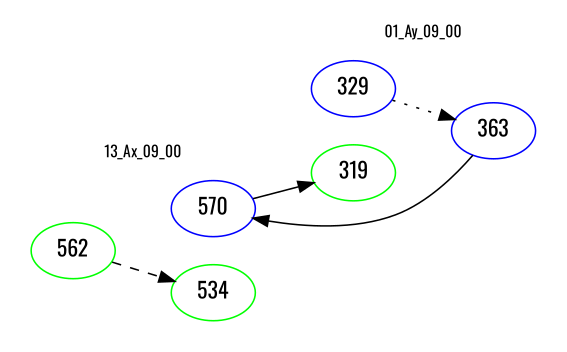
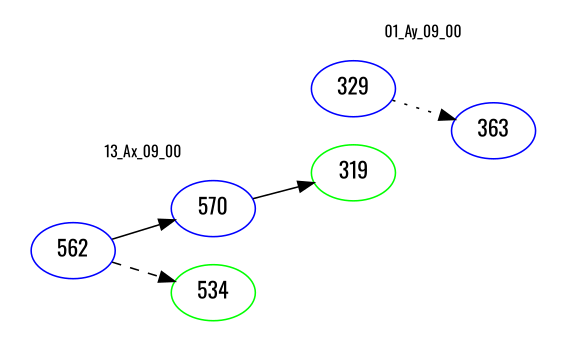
edge "363" -> "570": now "562" -> "570"
node "562": color green -> blue
